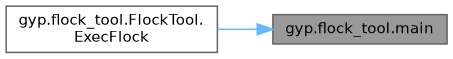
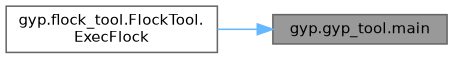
node "gyp.flock_tool.main": label "gyp.flock_tool.main" -> "gyp.gyp_tool.main"
